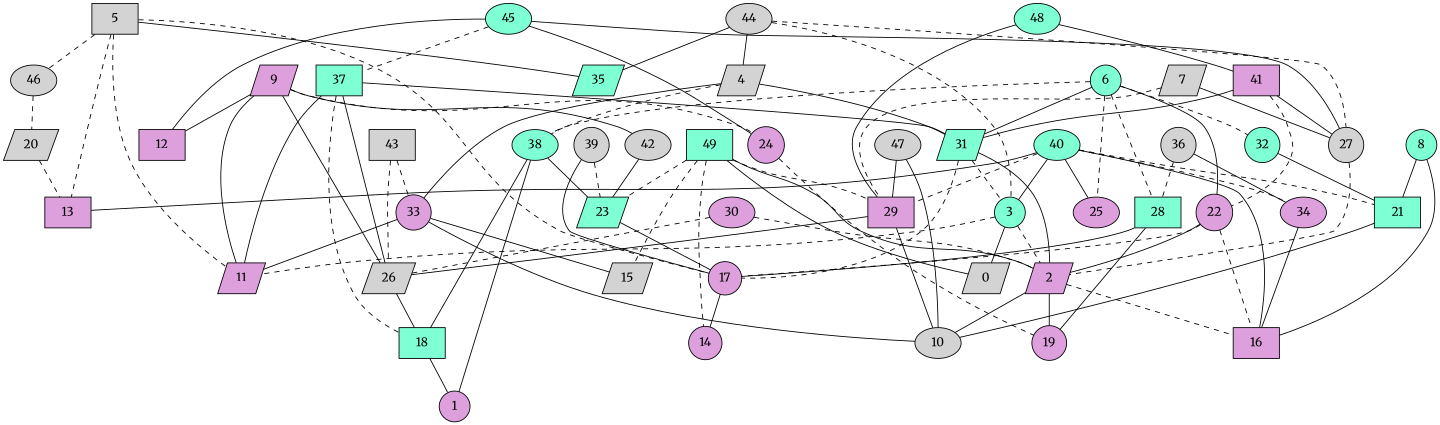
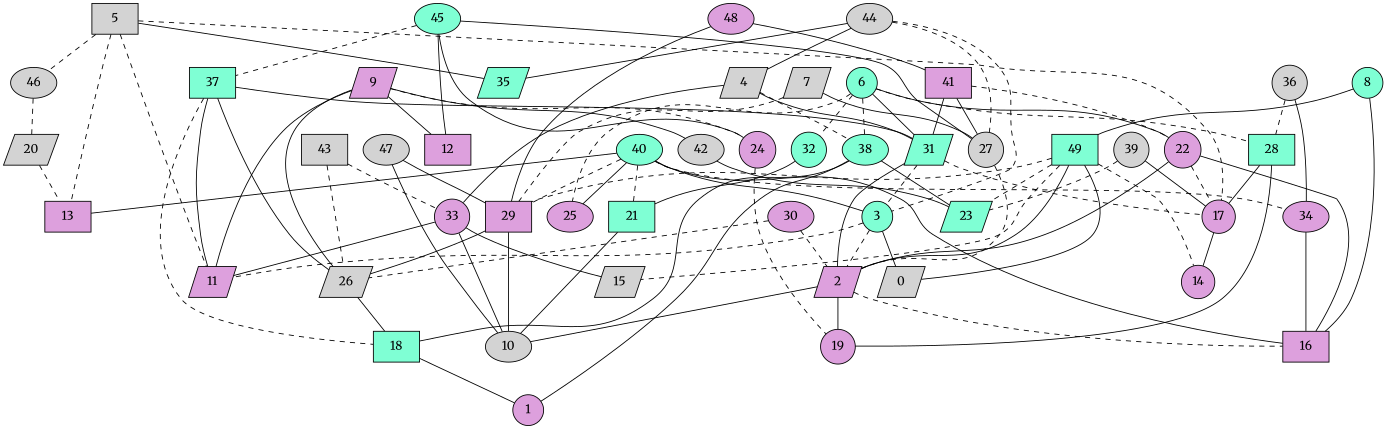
node "48": fillcolor aquamarine -> plum
edge "8" -- "21": now "8" -- "49"
edge "23" -- "17": removed
edge "22" -- "16": style dashed -> solid
